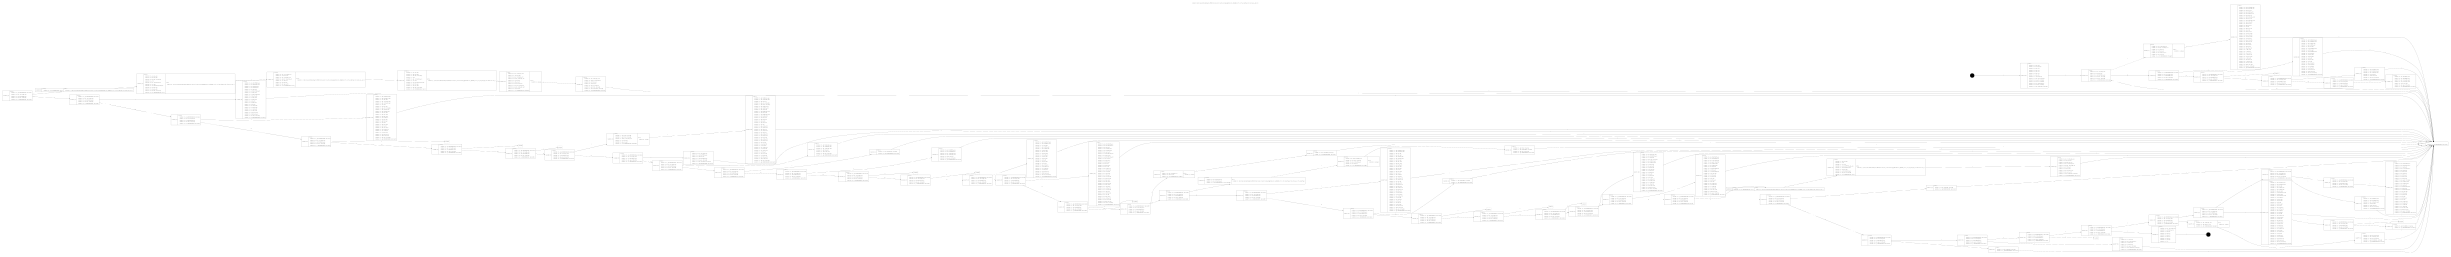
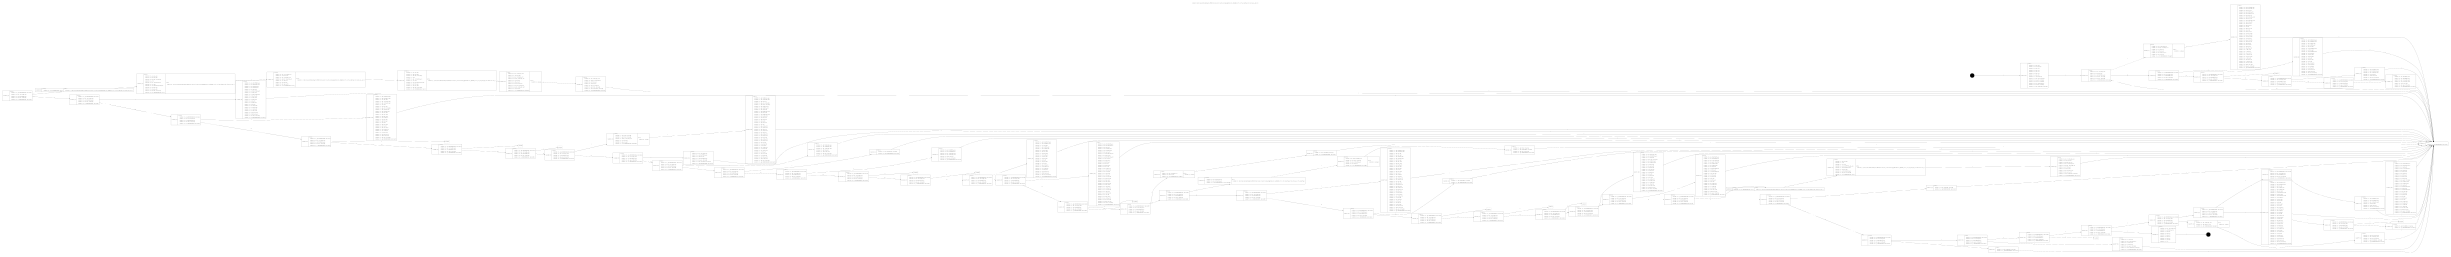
node "0x401e8c [25]": removed
